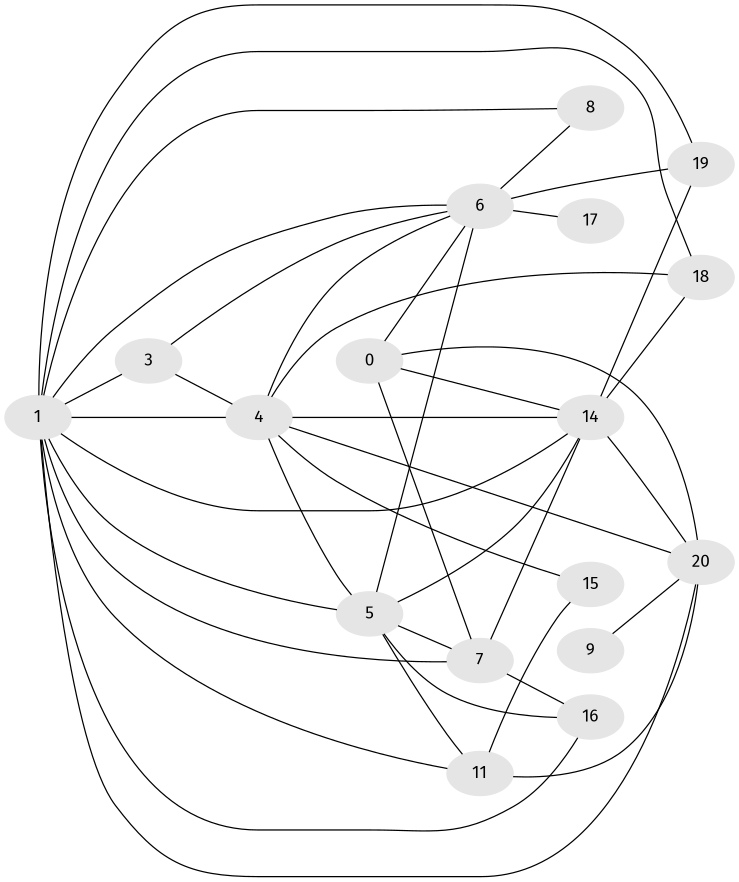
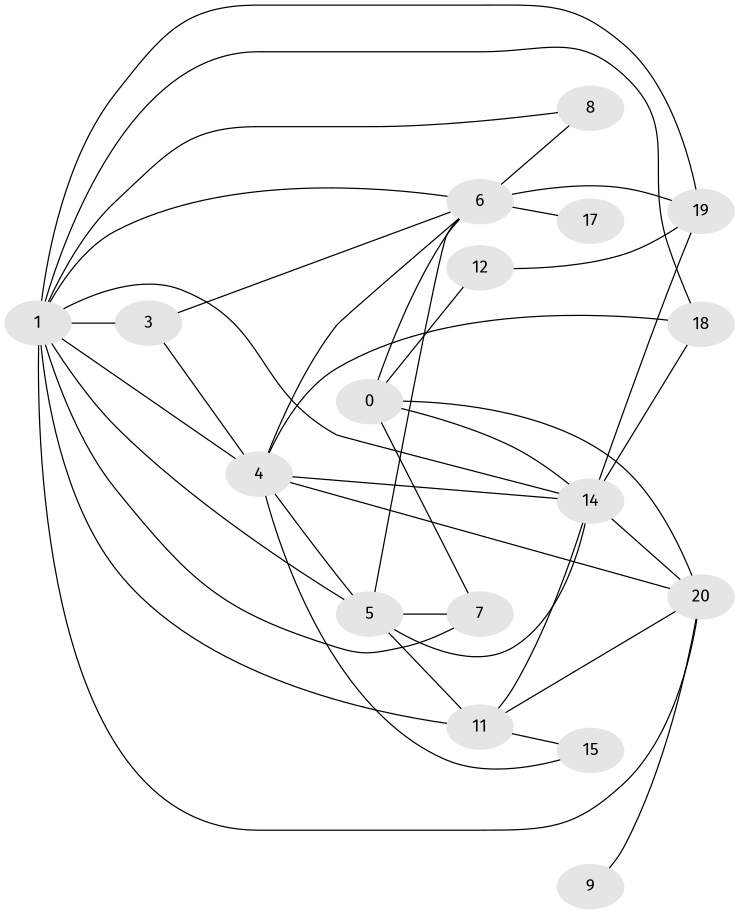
node "12": added
edge "14" -- "7": now "14" -- "11"
node "16": removed
